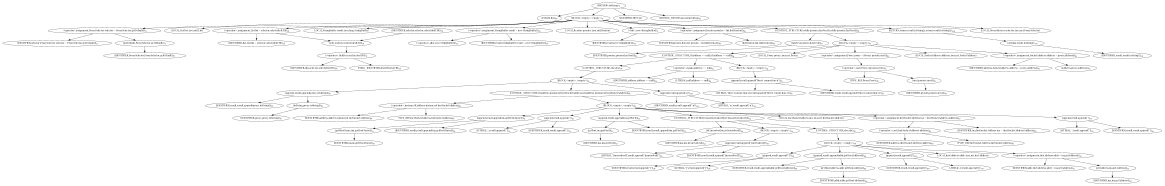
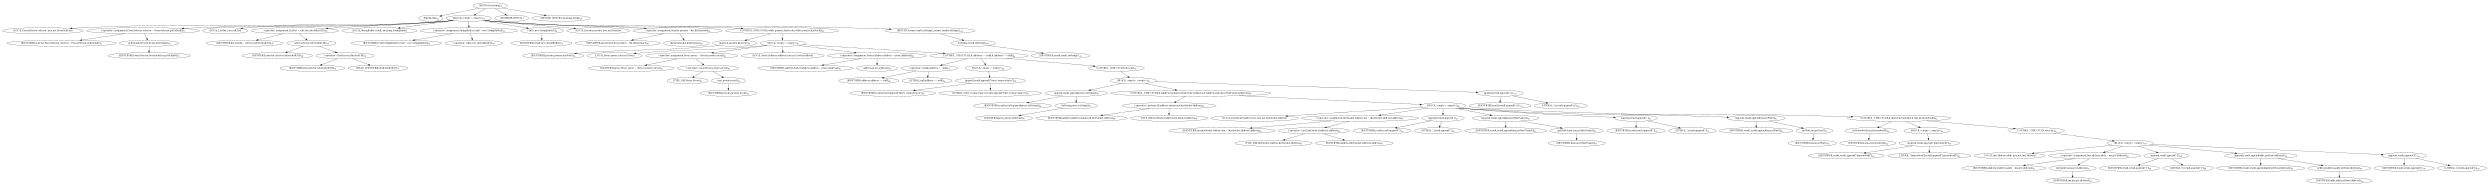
edge "(IDENTIFIER,selector,selector.select(destURI))" -> "(select,selector.select(destURI))": reversed
node "(IDENTIFIER,proxy,Proxy proxy = (Proxy) proxies.next())": added
